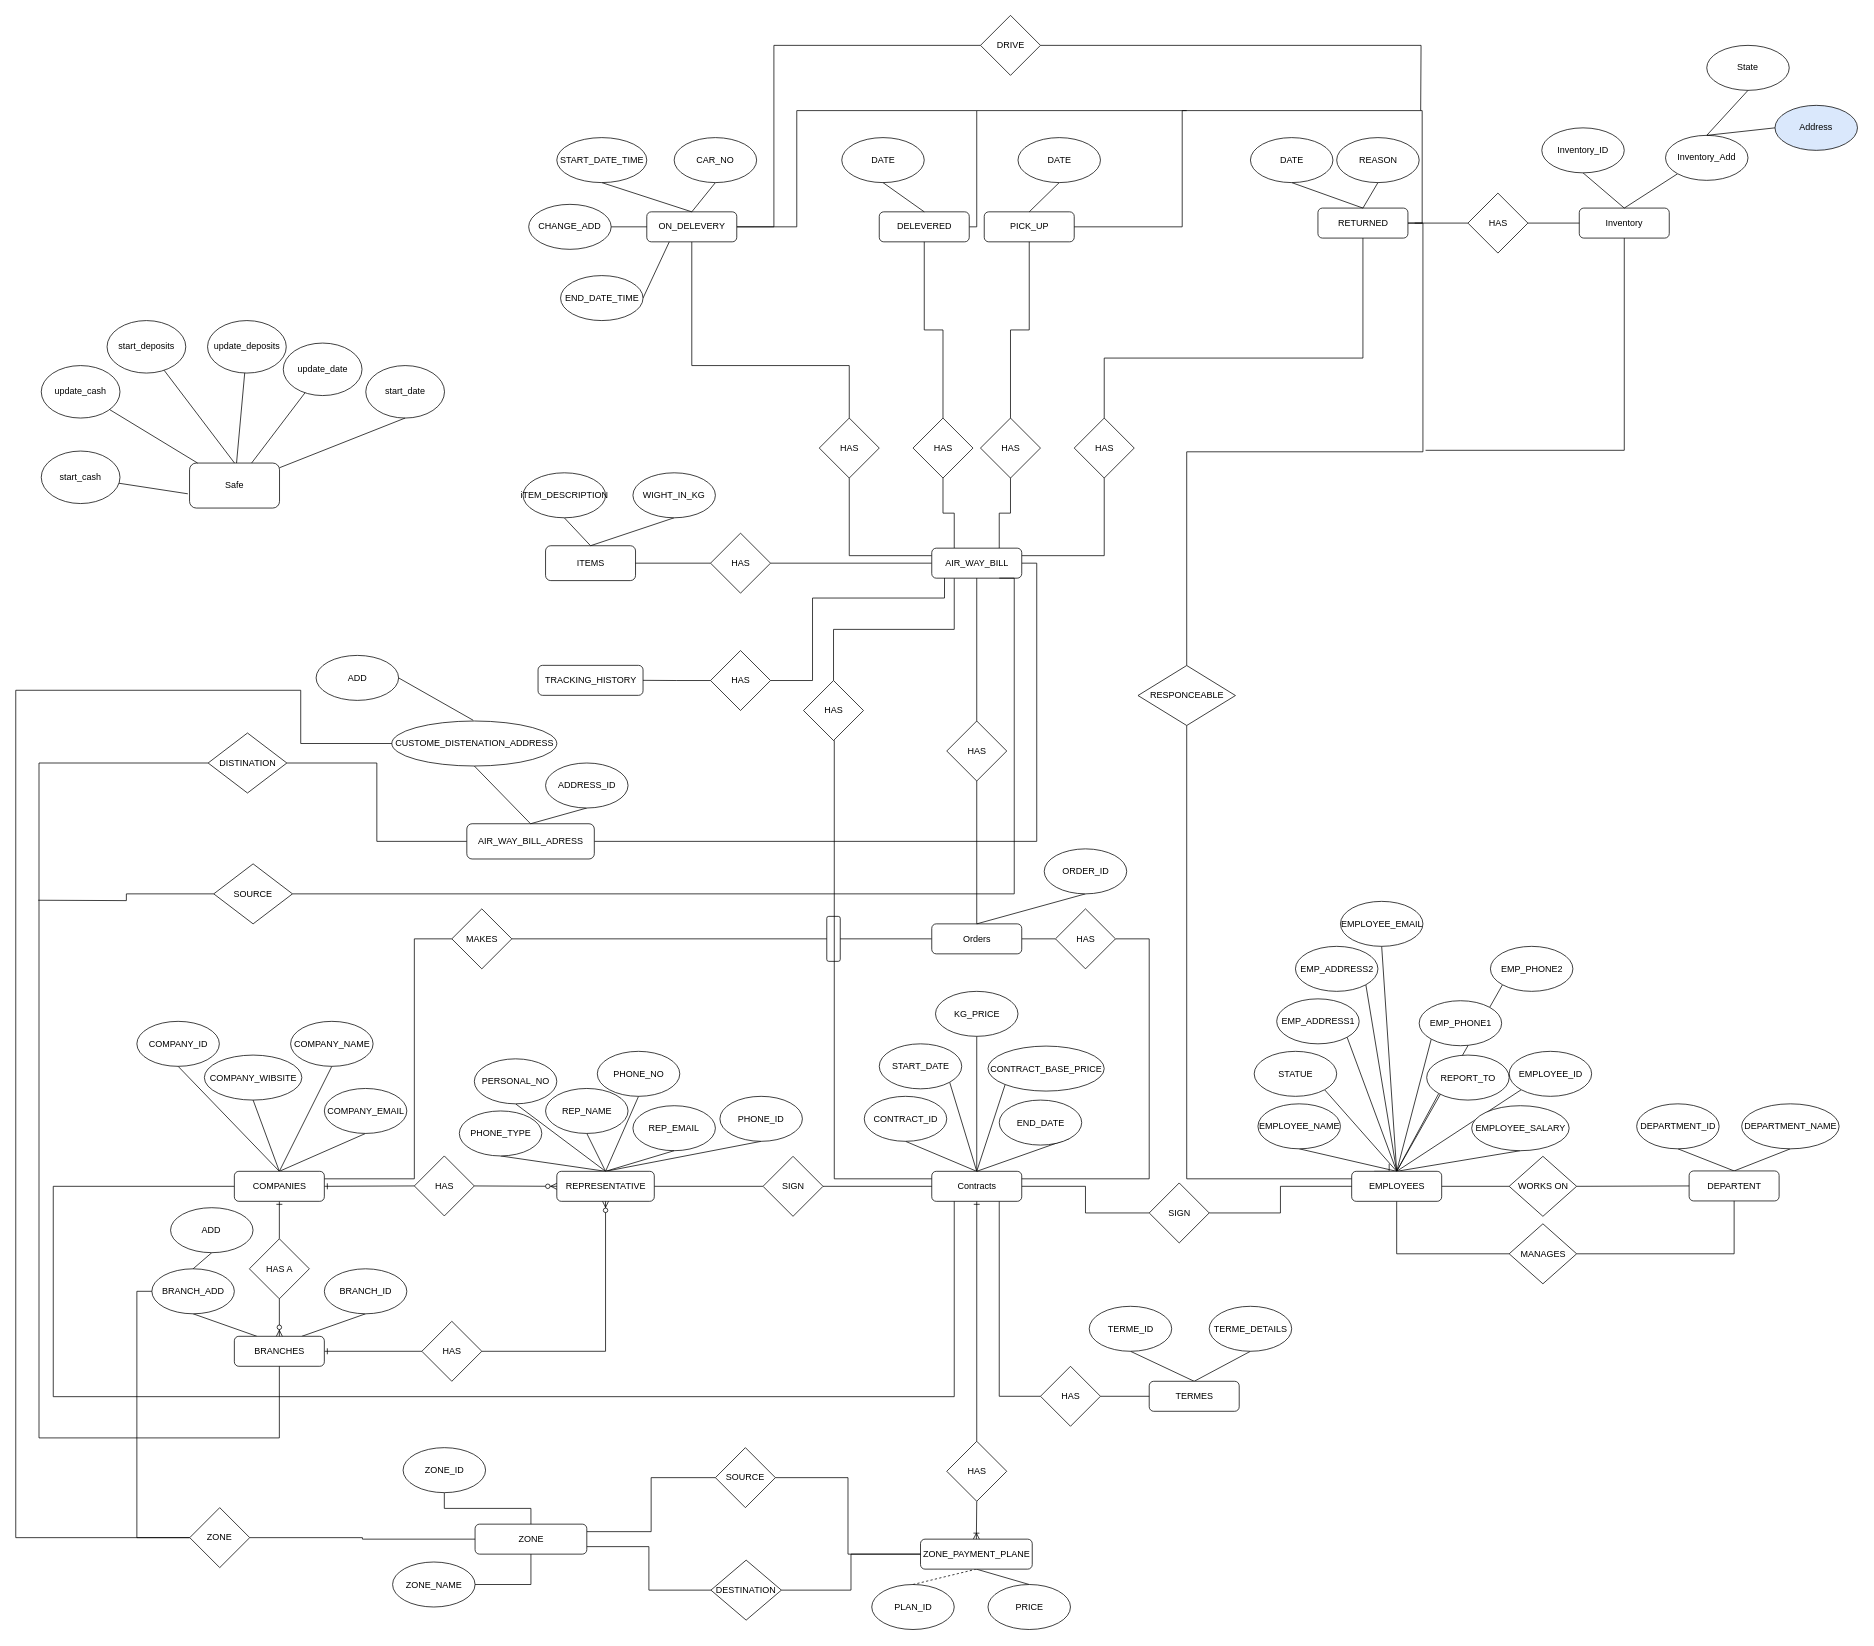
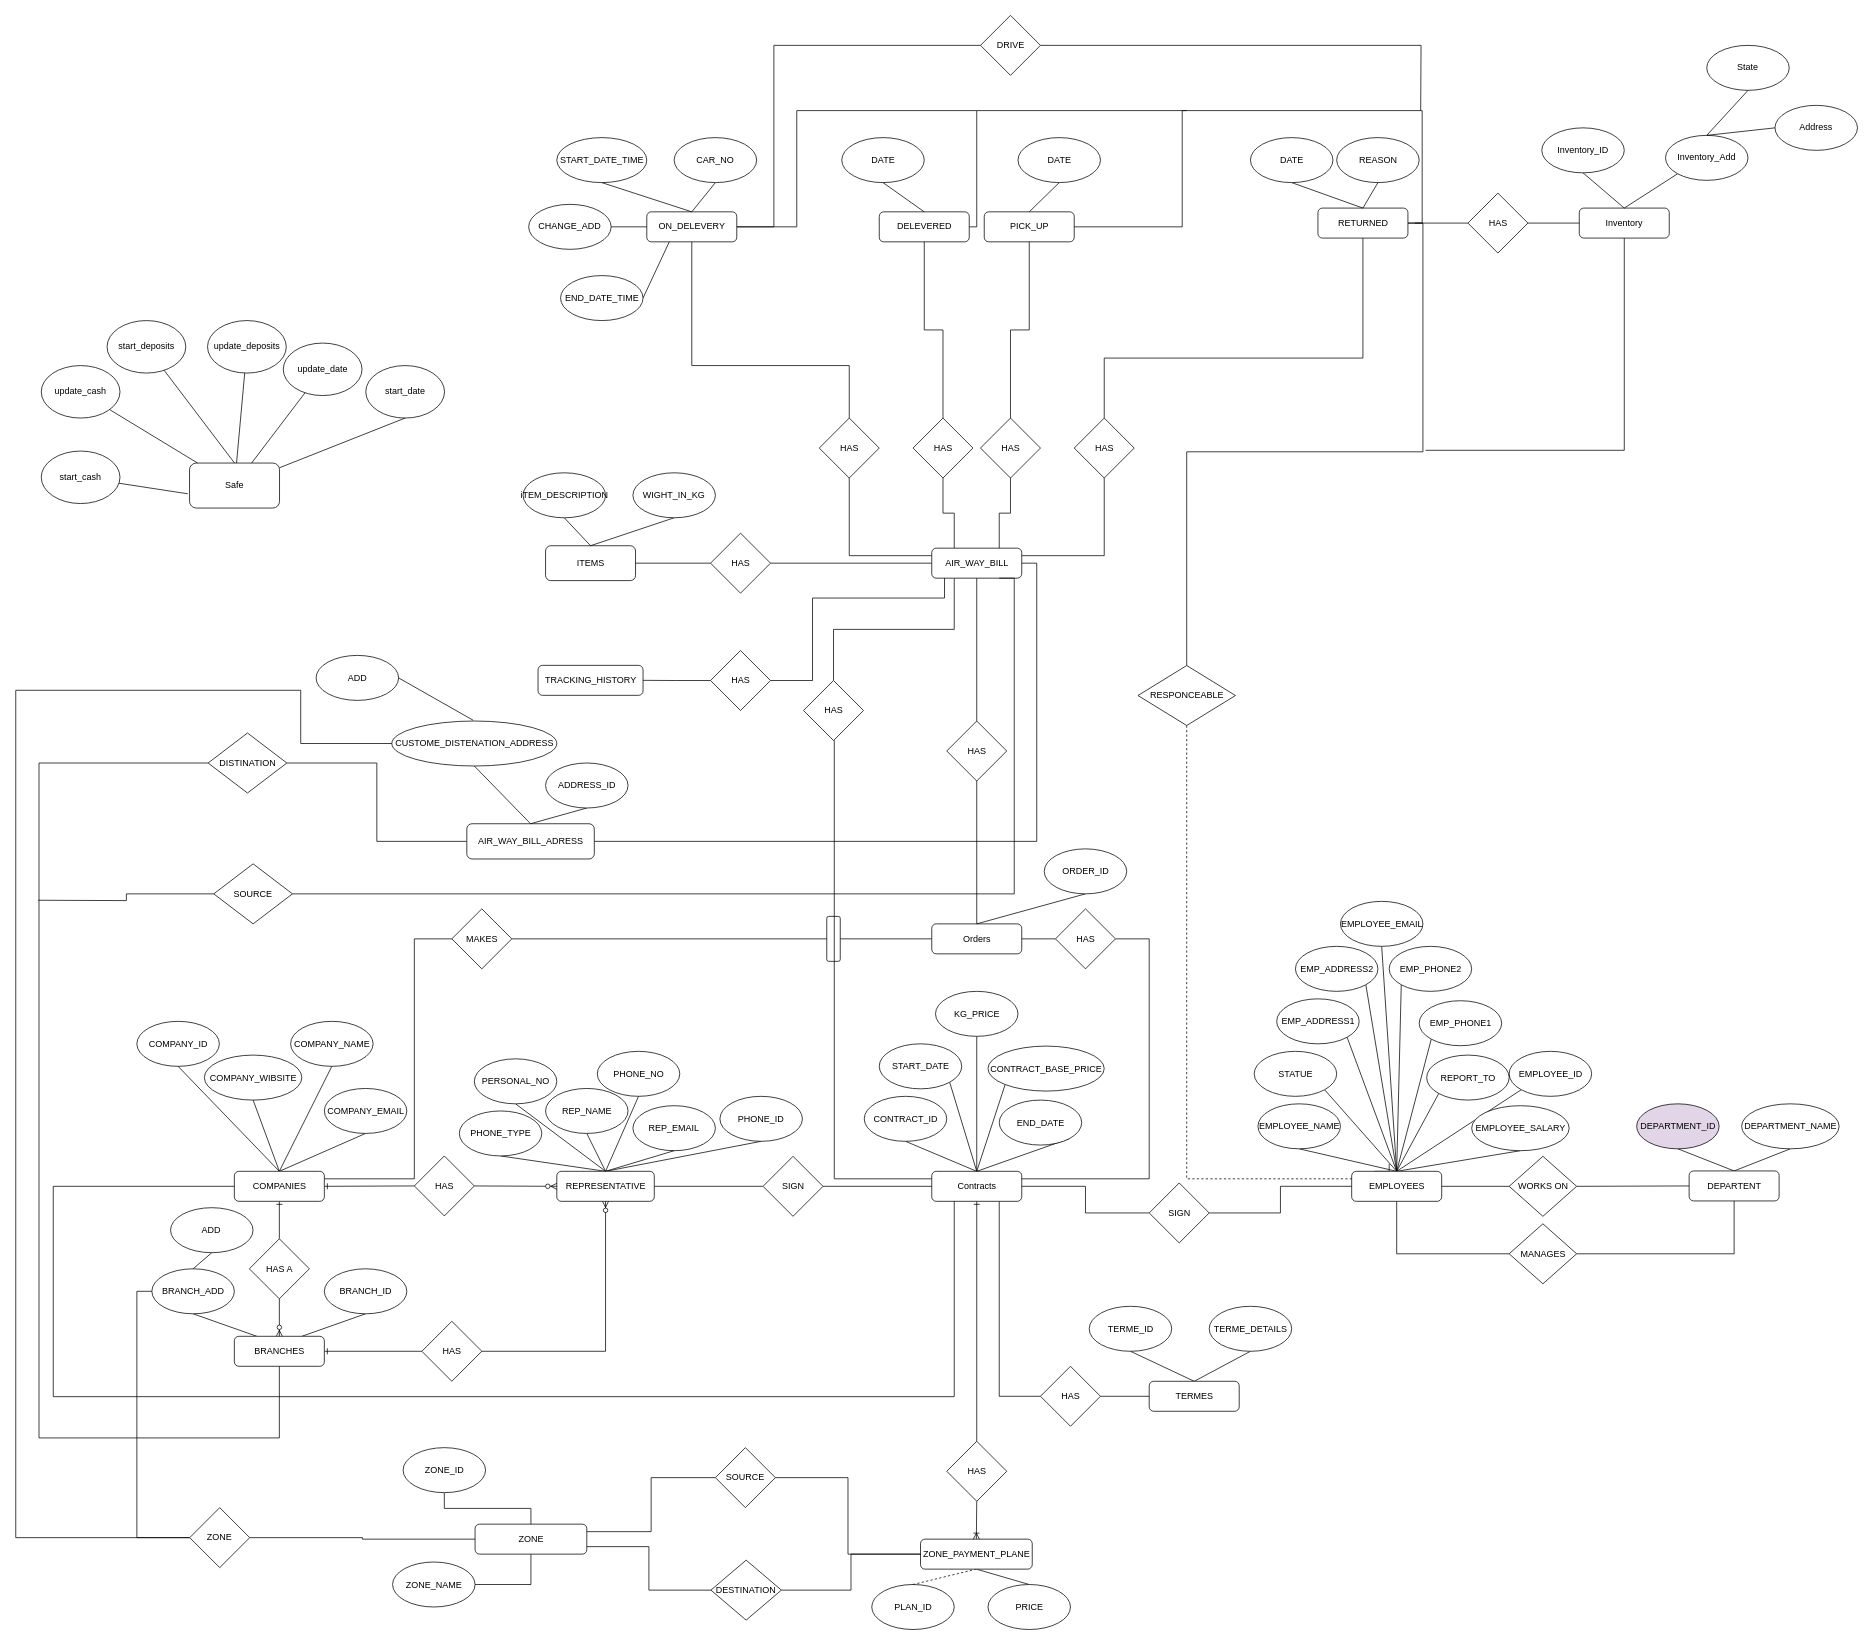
node "Address": fillcolor #dae8fc -> #ffffff
node "EMP_PHONE2": moved (1532, 969) -> (1430, 969)
edge "RESPONCEABLE" -- "EMPLOYEES": style solid -> dashed
node "DEPARTMENT_ID": fillcolor #ffffff -> #e1d5e7
